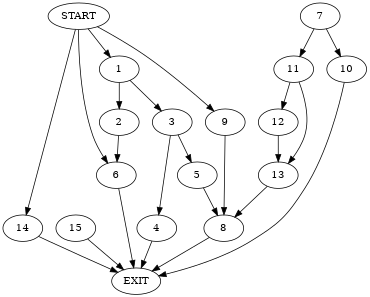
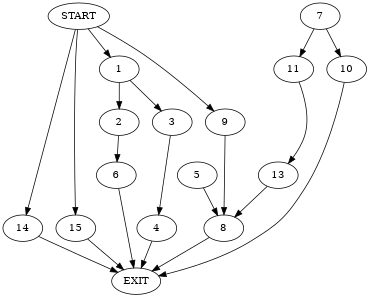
edge "START" -> "6": now "START" -> "15"
node "12": removed
edge "3" -> "5": removed
